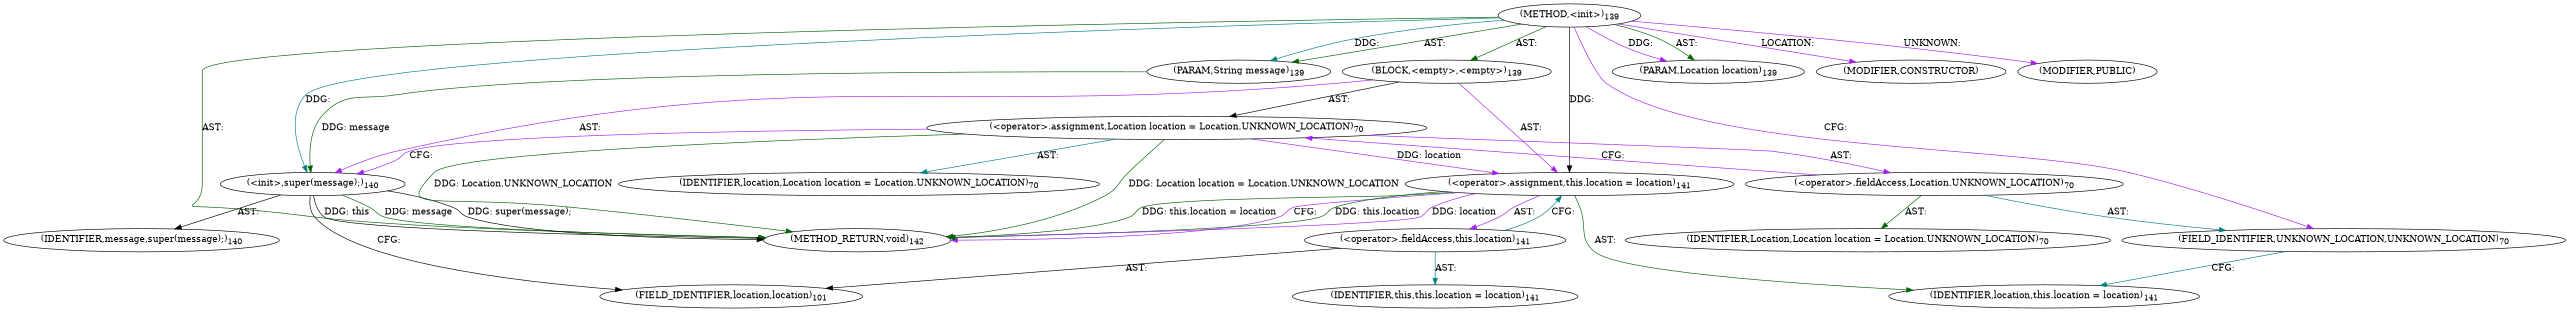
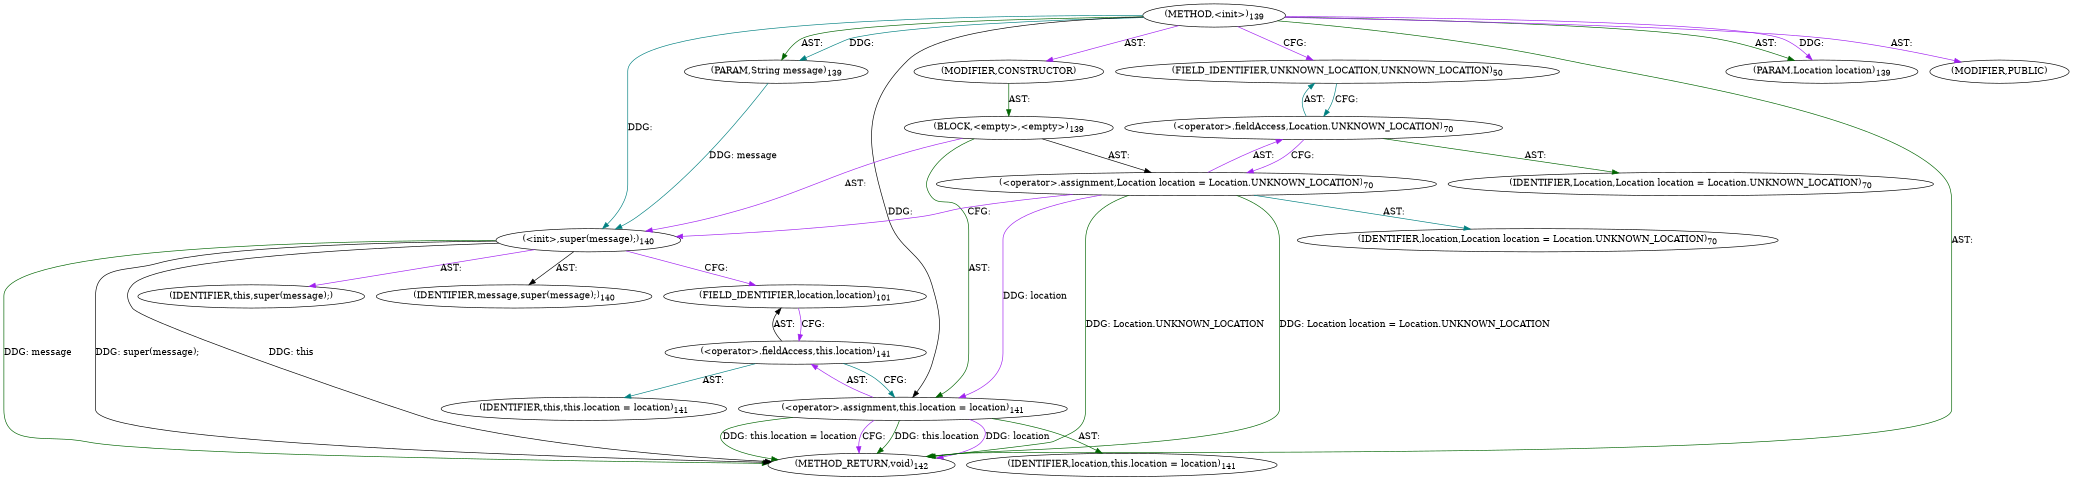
edge "(METHOD,<init>)" -> "(BLOCK,<empty>,<empty>)": now "(MODIFIER,CONSTRUCTOR)" -> "(BLOCK,<empty>,<empty>)"
edge "(METHOD,<init>)" -> "(MODIFIER,CONSTRUCTOR)": label "LOCATION: " -> "AST: "
edge "(METHOD,<init>)" -> "(MODIFIER,PUBLIC)": label "UNKNOWN: " -> "AST: "
edge "(PARAM,String message)" -> "(<init>,super(message);)": color darkgreen -> teal
edge "(BLOCK,<empty>,<empty>)" -> "(<operator>.assignment,this.location = location)": color purple -> darkgreen
node "(FIELD_IDENTIFIER,UNKNOWN_LOCATION,UNKNOWN_LOCATION)": text "70" -> "50"
edge "(<init>,super(message);)" -> "(FIELD_IDENTIFIER,location,location)": color black -> purple
edge "(FIELD_IDENTIFIER,UNKNOWN_LOCATION,UNKNOWN_LOCATION)" -> "(IDENTIFIER,location,this.location = location)": now "(FIELD_IDENTIFIER,UNKNOWN_LOCATION,UNKNOWN_LOCATION)" -> "(<operator>.fieldAccess,Location.UNKNOWN_LOCATION)"
node "(IDENTIFIER,this,super(message);)": added
edge "(FIELD_IDENTIFIER,location,location)" -> "(<operator>.fieldAccess,this.location)": added, label "CFG:"
